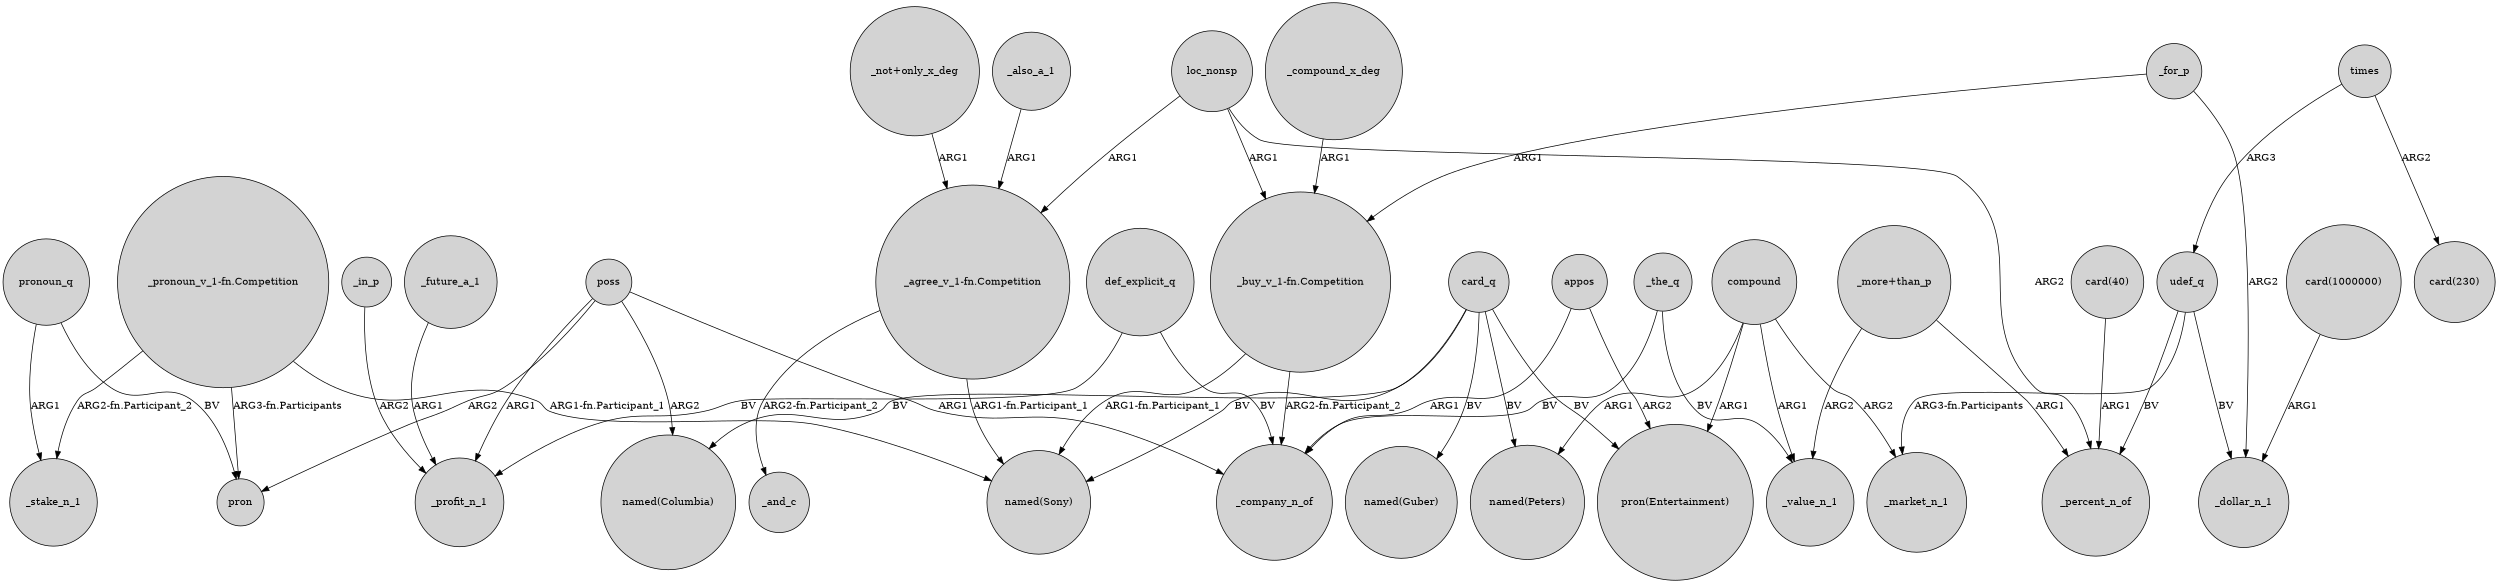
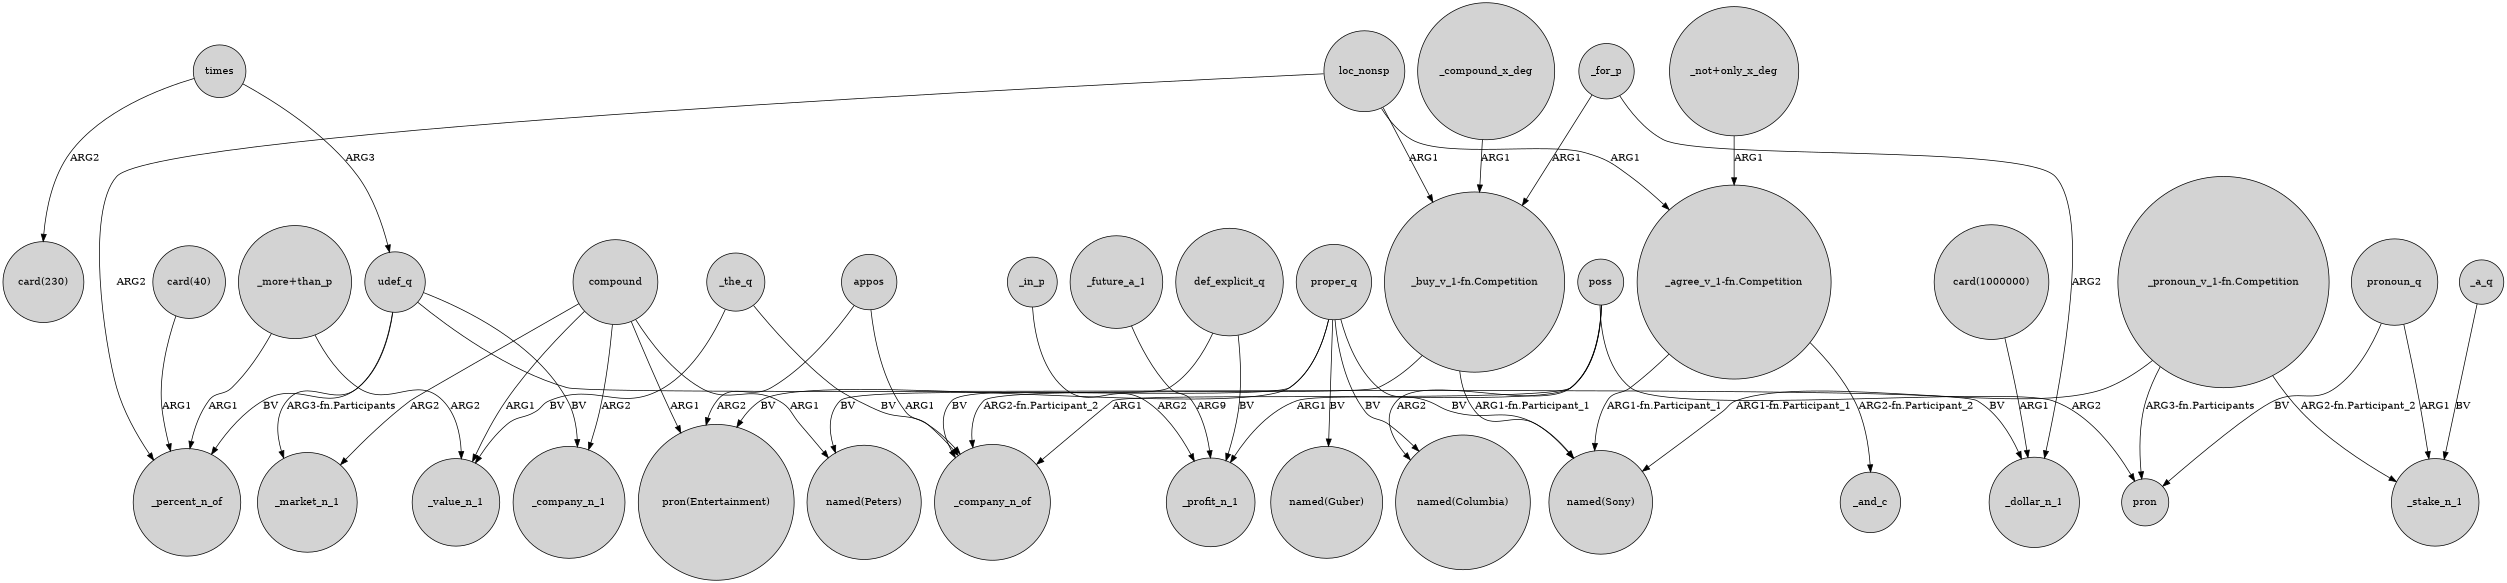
node "_also_a_1": removed
node "card_q": label "card_q" -> "proper_q"
node "_a_q": added
edge "_future_a_1" -> "_profit_n_1": label "ARG1" -> "ARG9"
node "_company_n_1": added
